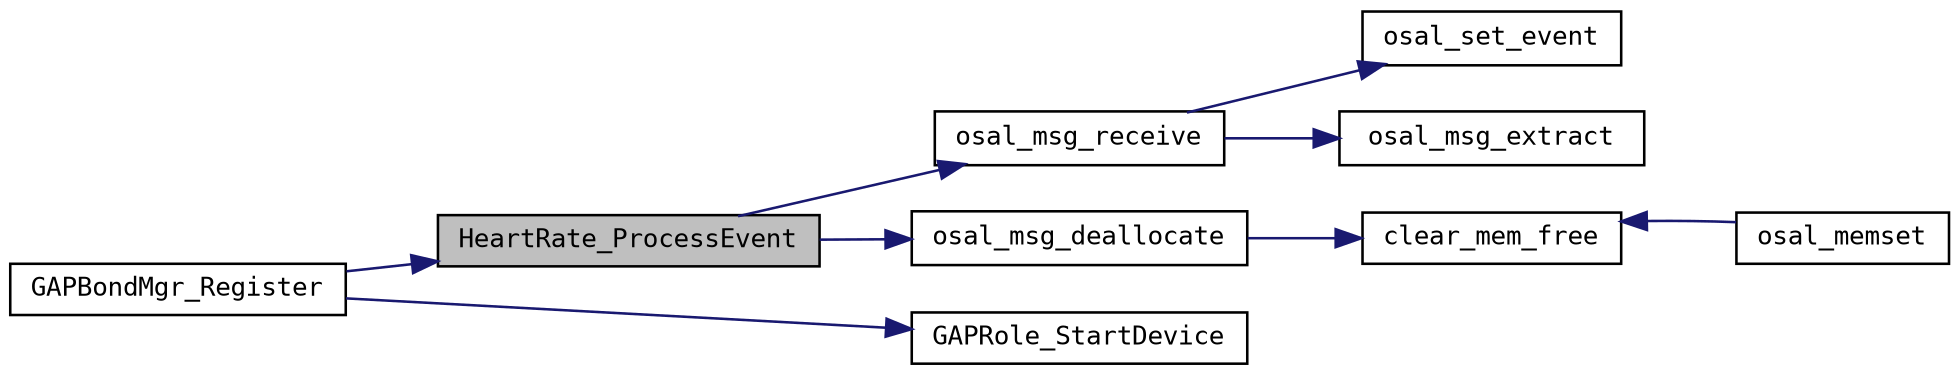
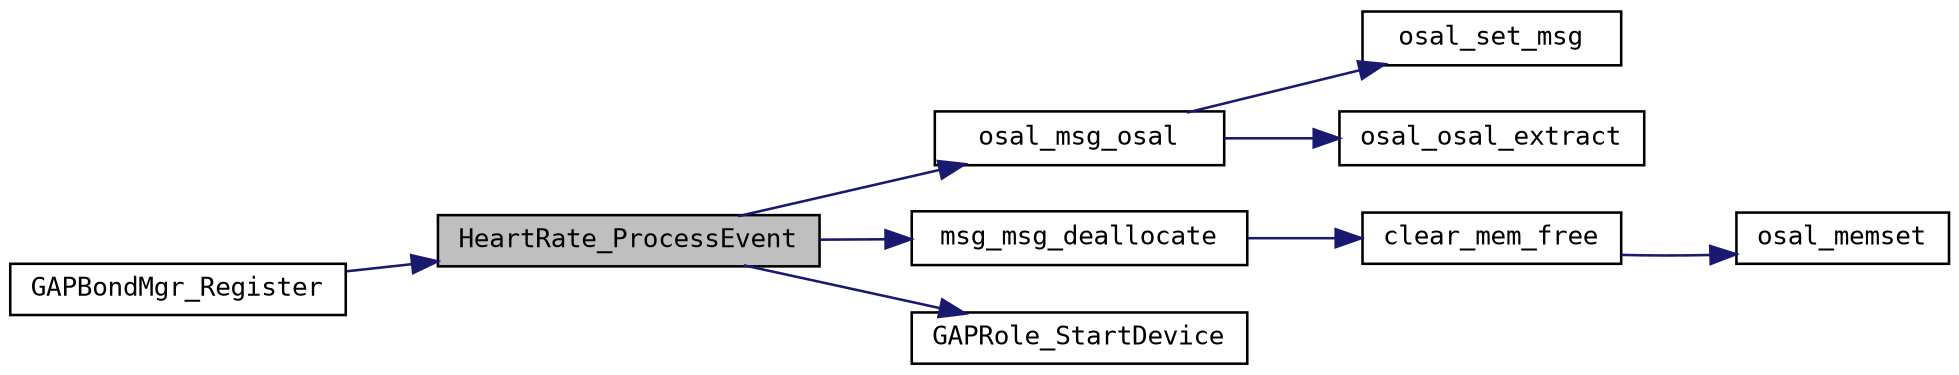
node "osal_set_event": label "osal_set_event" -> "osal_set_msg"
node "osal_msg_receive": label "osal_msg_receive" -> "osal_msg_osal"
node "osal_msg_extract": label "osal_msg_extract" -> "osal_osal_extract"
edge "osal_memset" -> "clear_mem_free": reversed
node "osal_msg_deallocate": label "osal_msg_deallocate" -> "msg_msg_deallocate"
edge "GAPBondMgr_Register" -> "GAPRole_StartDevice": now "HeartRate_ProcessEvent" -> "GAPRole_StartDevice"
